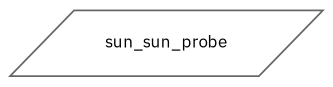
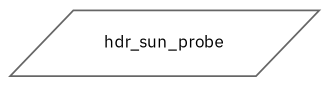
node "sun_sun_probe": label "sun_sun_probe" -> "hdr_sun_probe"
